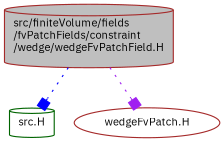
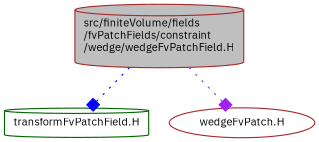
node "src.H": label "src.H" -> "transformFvPatchField.H"
